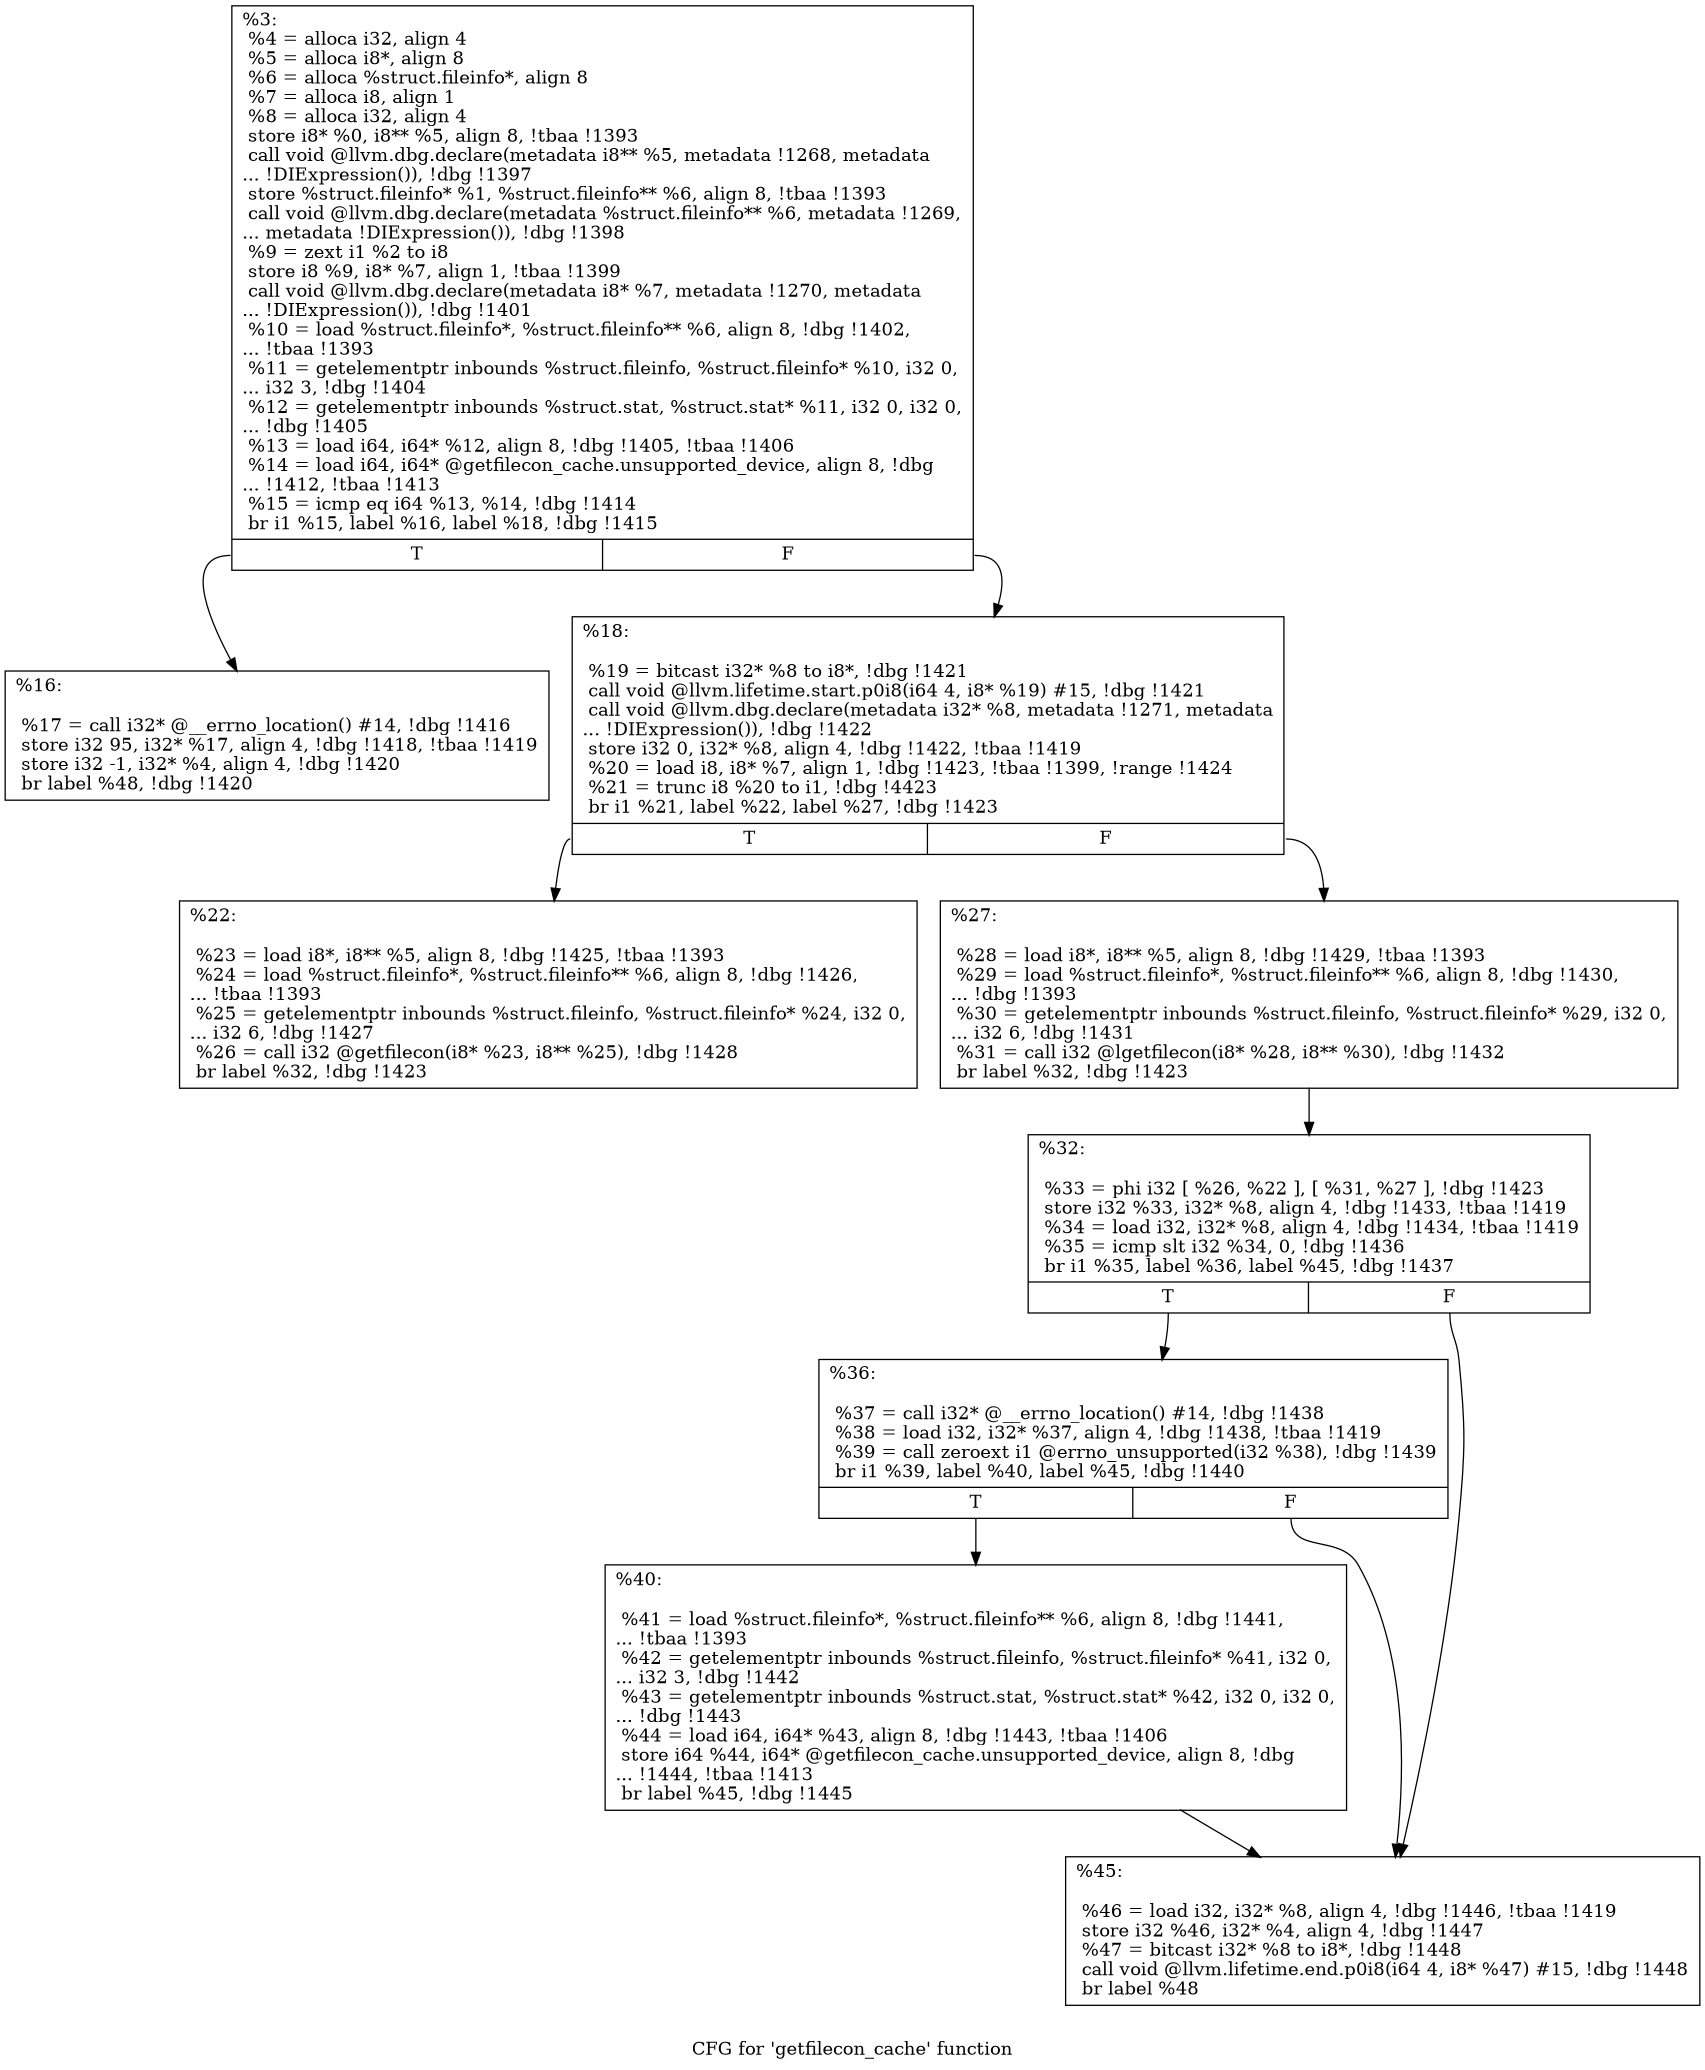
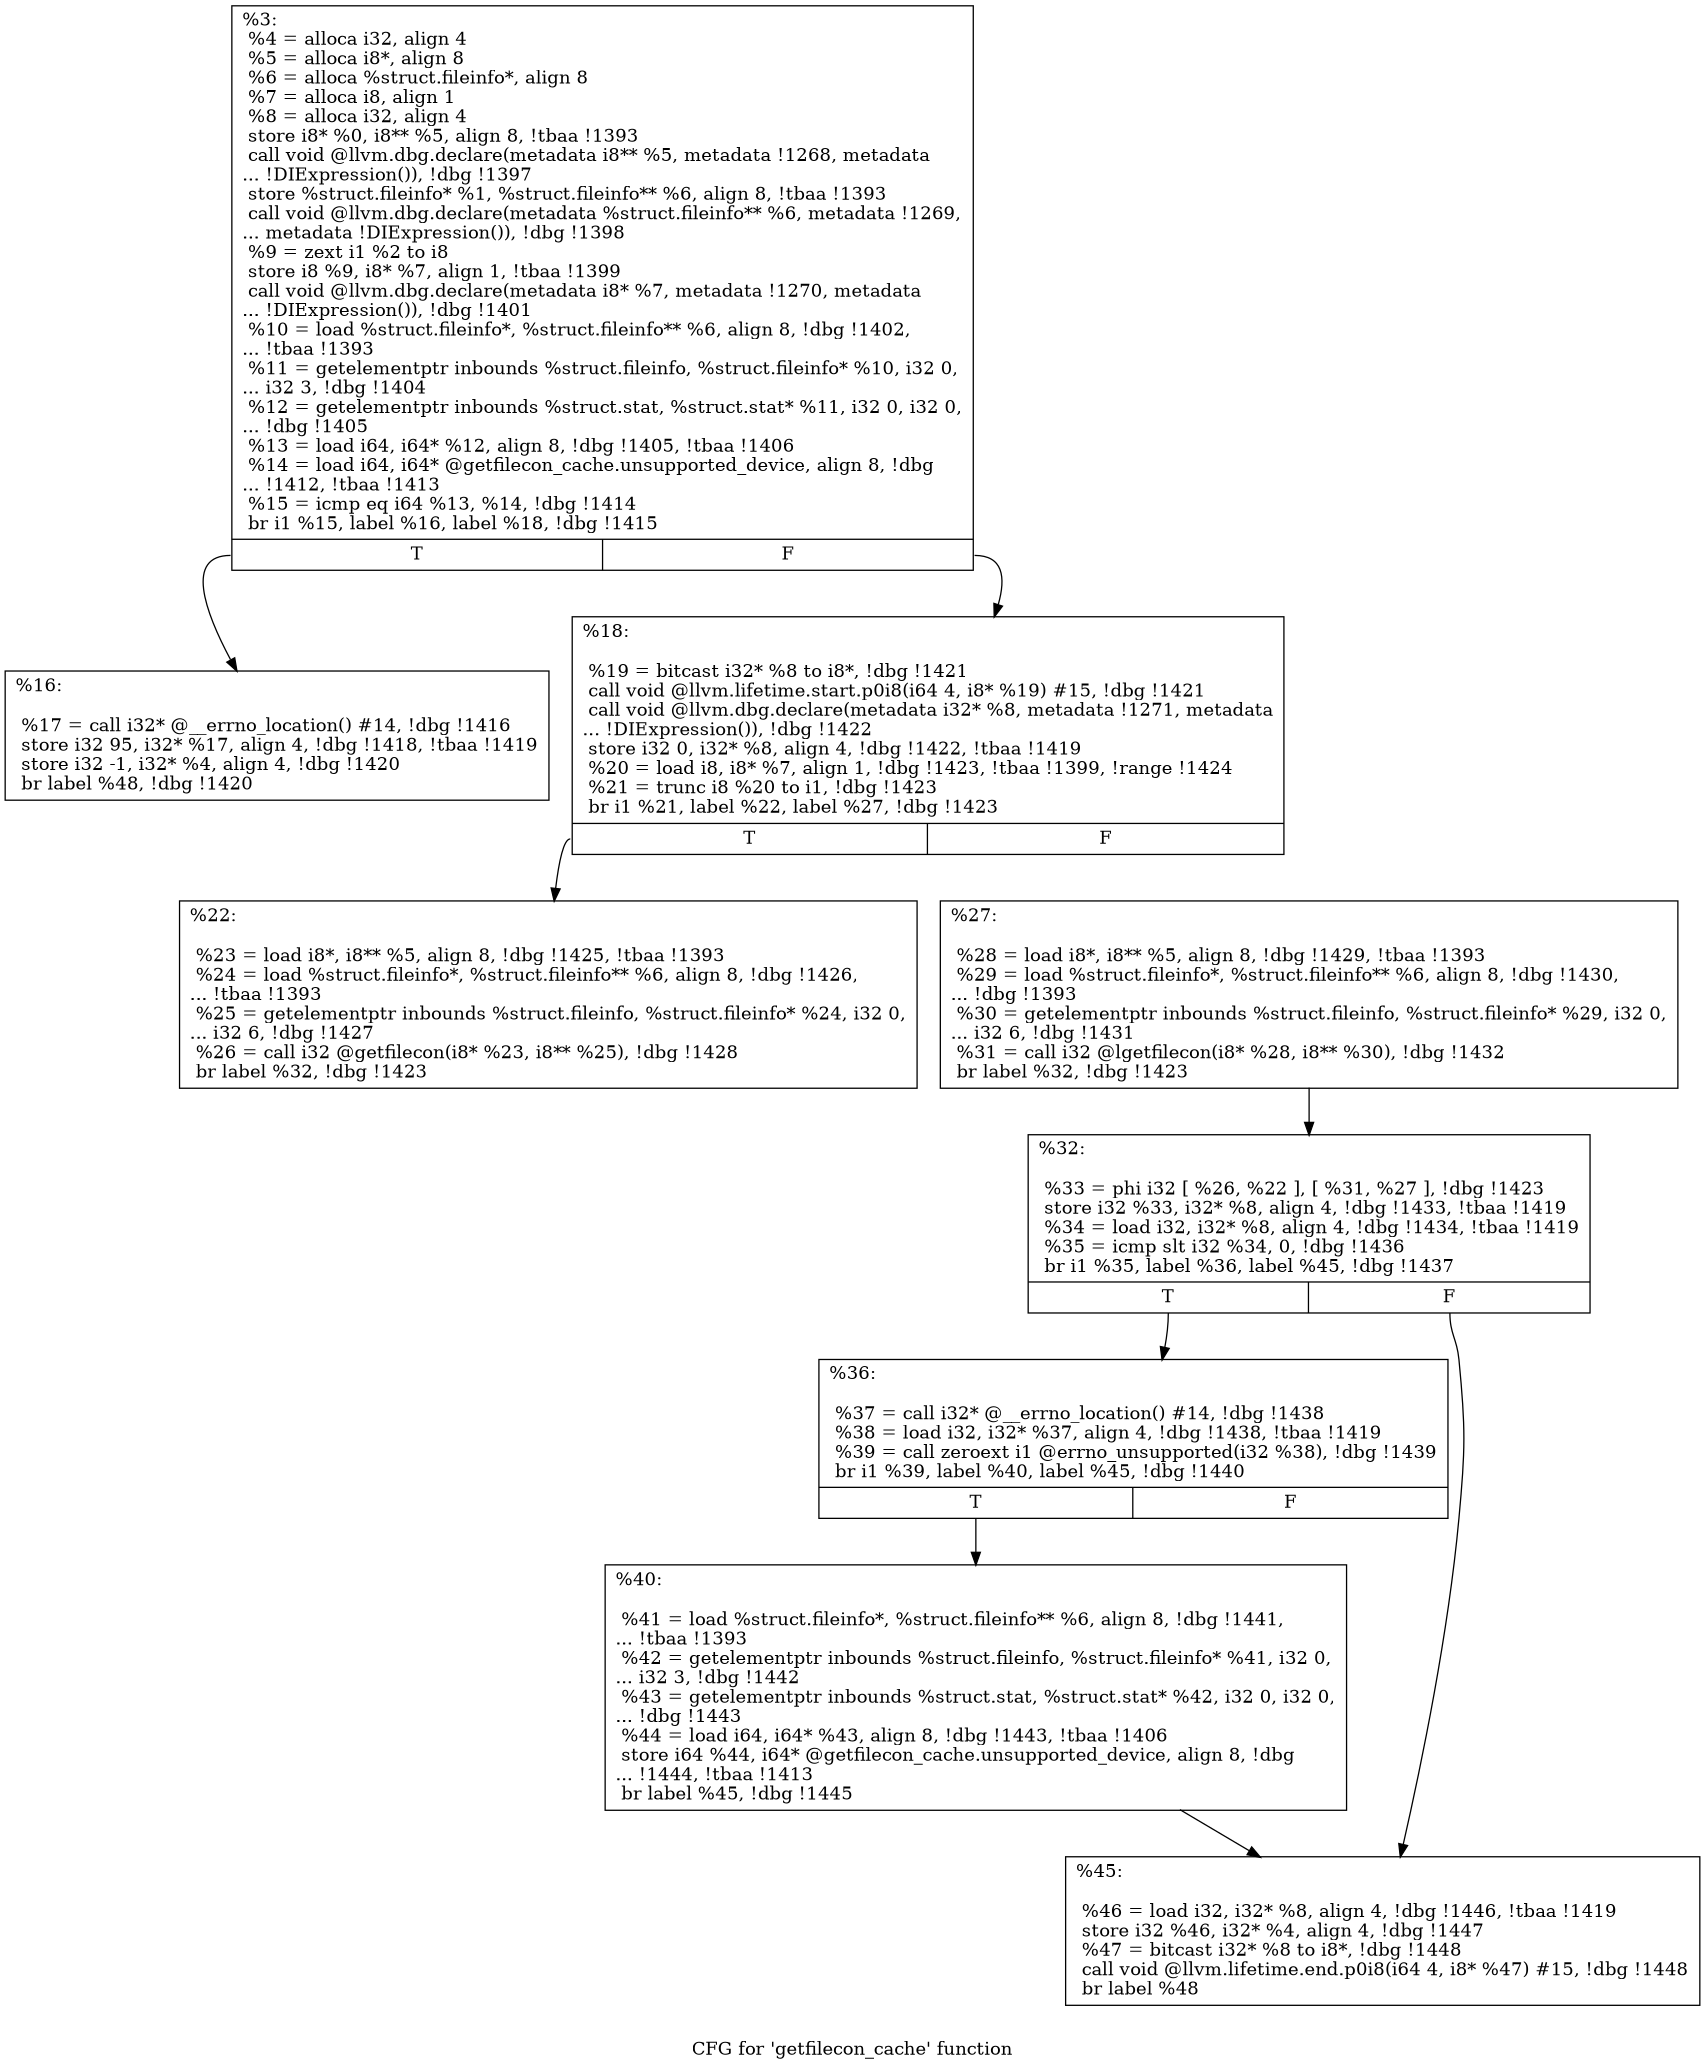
node "%18:": text "%21 = trunc i8 %20 to i1, !dbg !4423" -> "%21 = trunc i8 %20 to i1, !dbg !1423"
edge "%18:" -> "%27:": removed
edge "%36:" -> "%45:": removed
